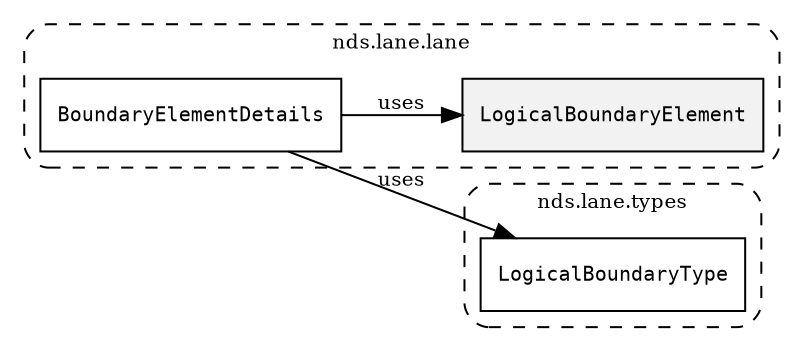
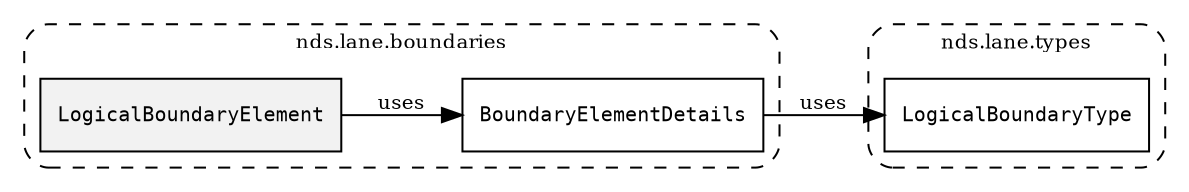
cluster "nds.lane.lane": label "nds.lane.lane" -> "nds.lane.boundaries"
edge "BoundaryElementDetails" -> "LogicalBoundaryElement": reversed
